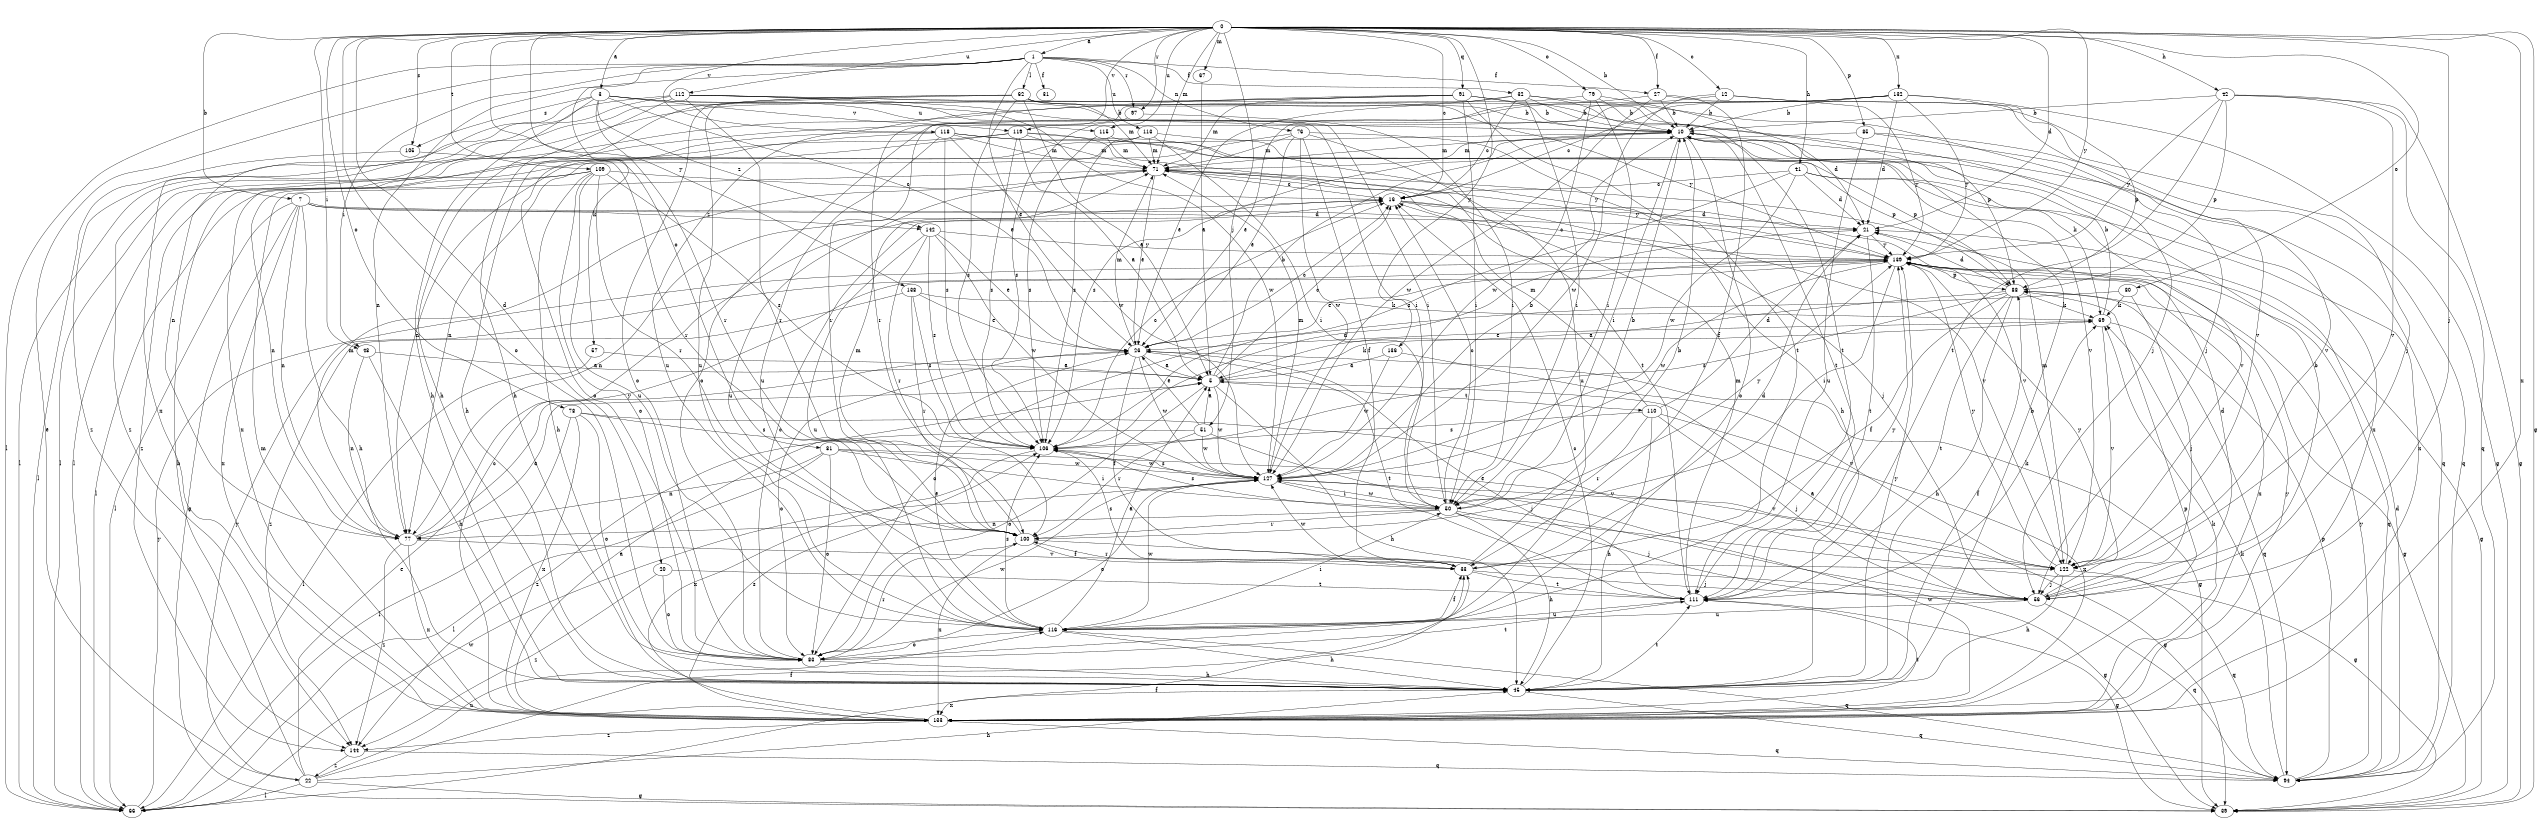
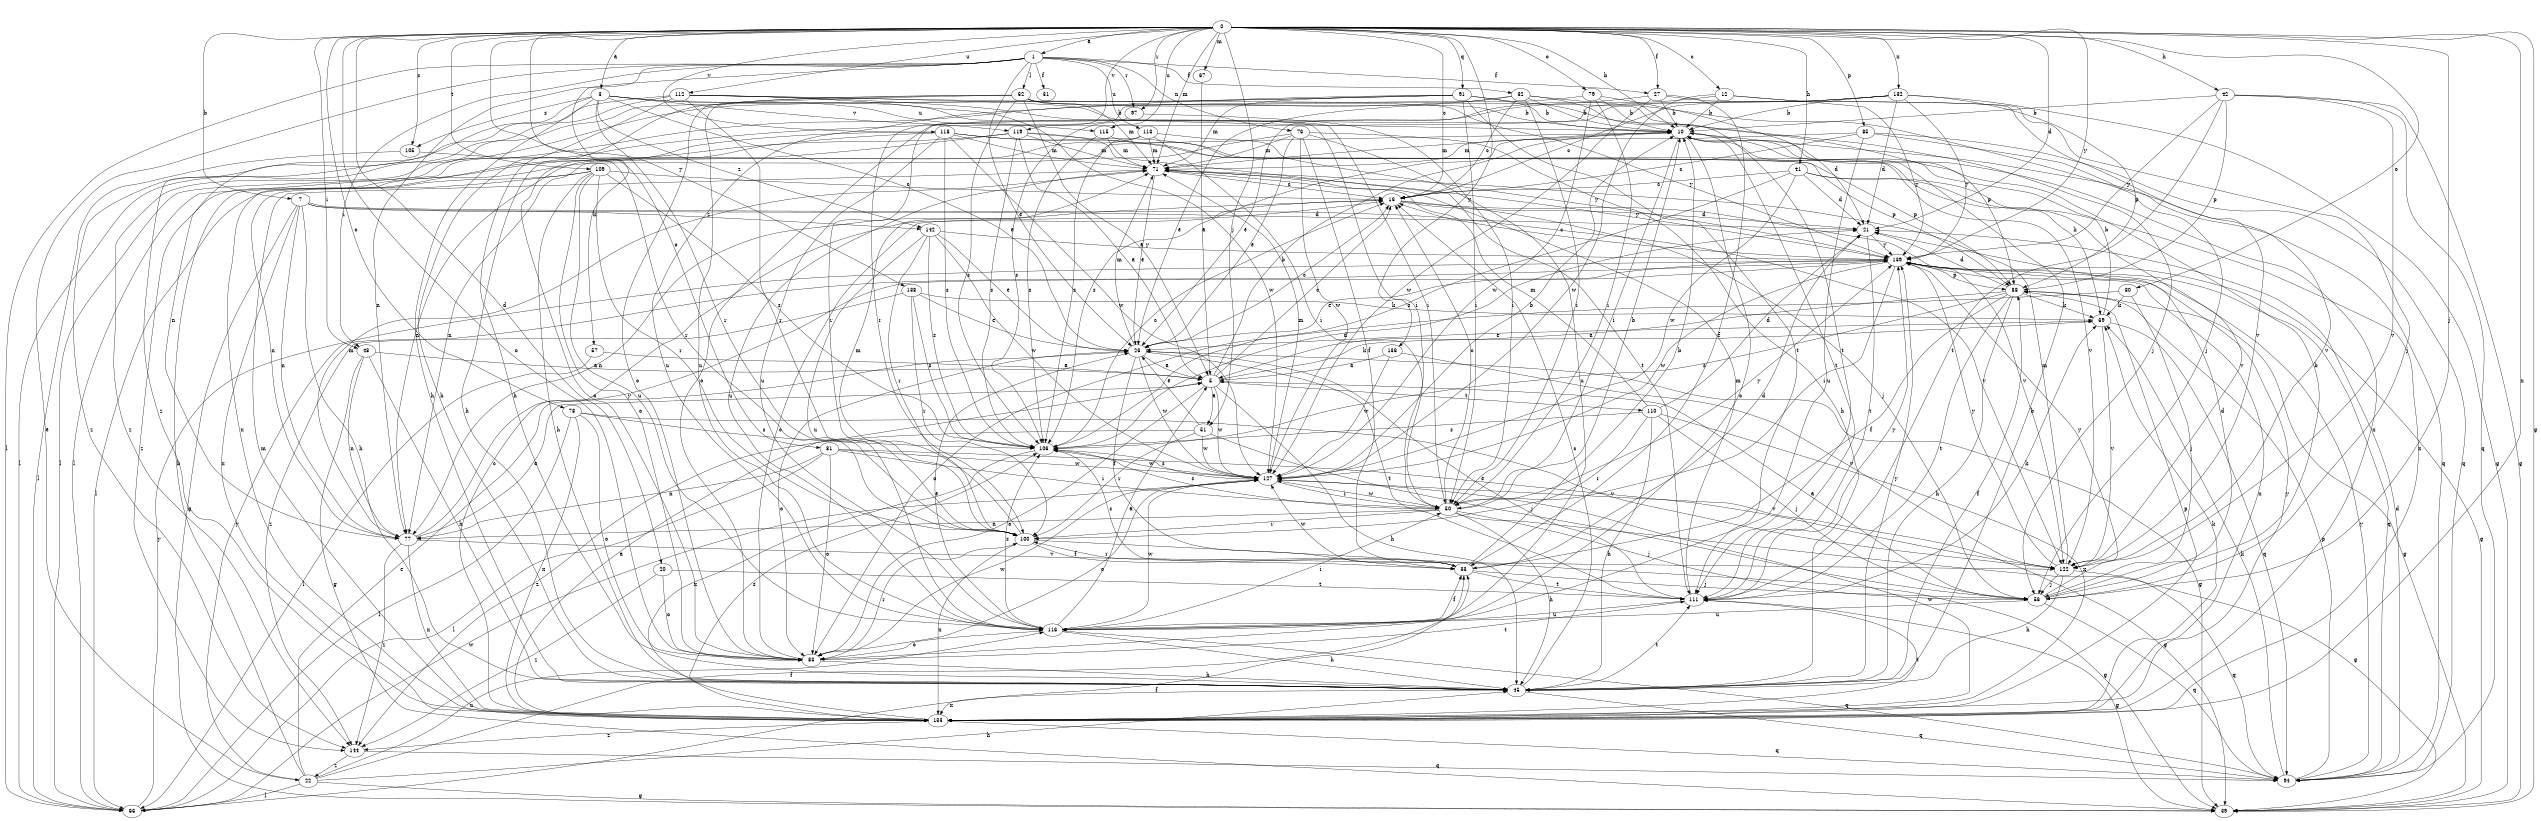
edge "85" -> "16": added, label "c"
edge "51" -> "5": reversed
edge "112" -> "133": label "x" -> "z"
edge "7" -> "66": removed, label "l"
edge "48" -> "39": added, label "g"
